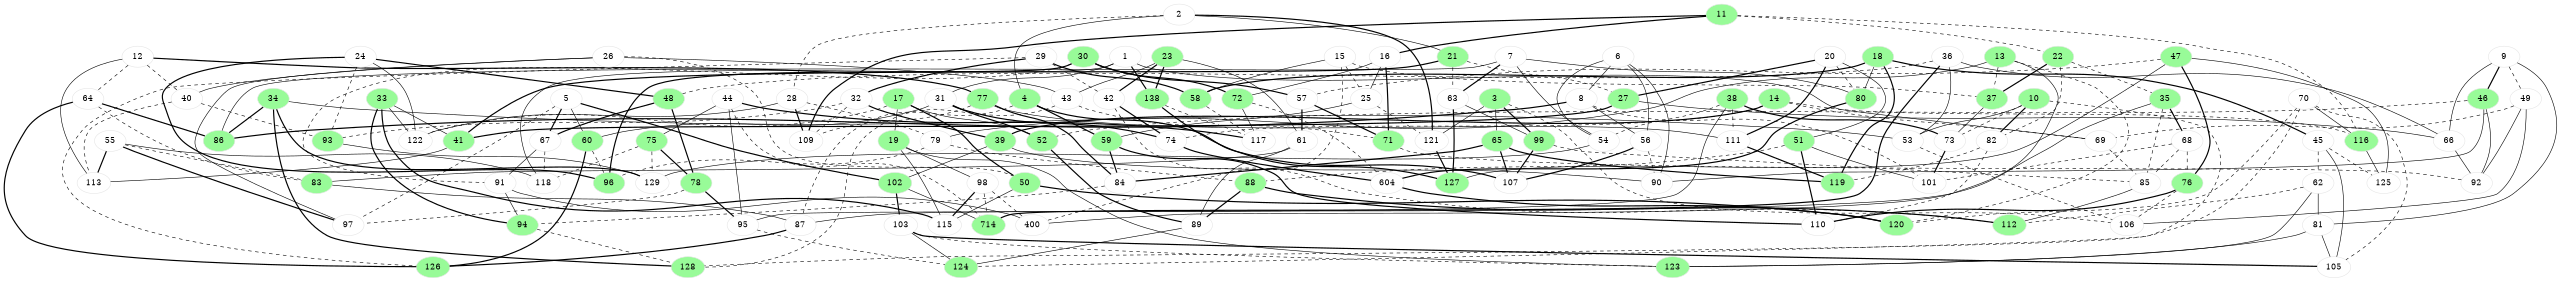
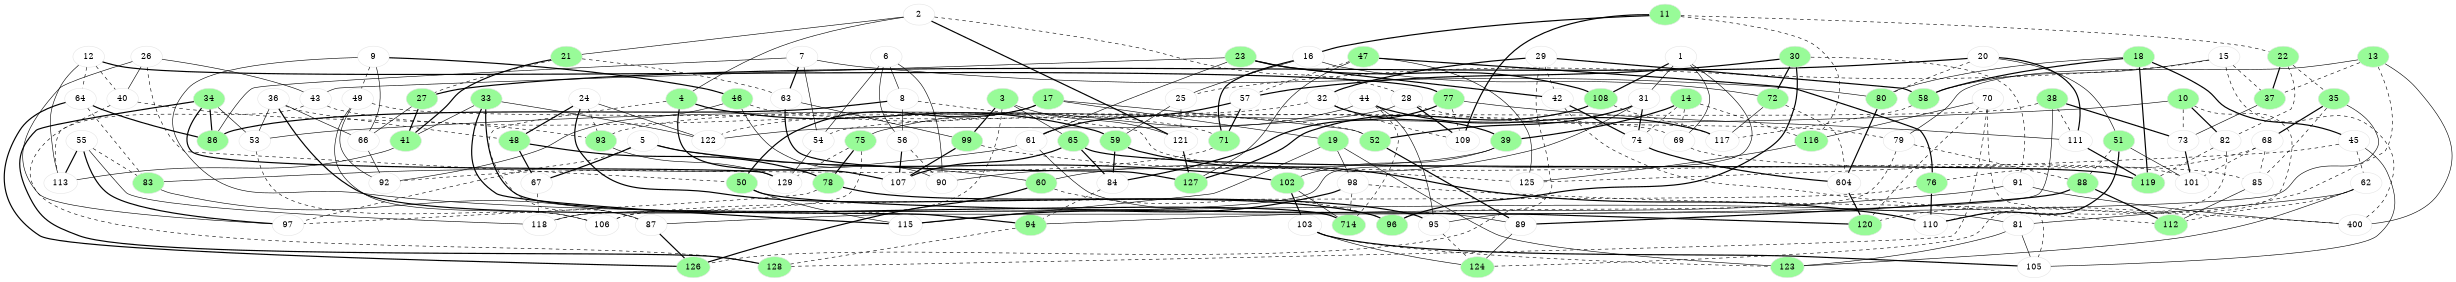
node "138": label "138" -> "108"
edge "67" -- "91": removed
edge "99" -- "85": now "99" -- "125"
